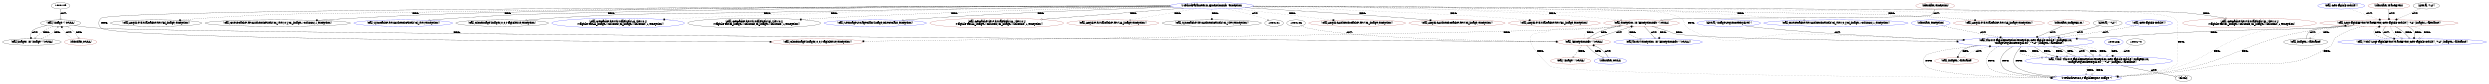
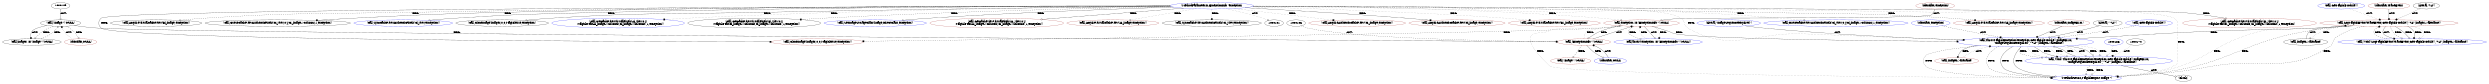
edge "(MethodParameterIn,ExceptionInfo *exception)" -> "(Call,AcquireVirtualCacheView(Bi_image,exception))": arrowhead box -> odot
edge "(Call,assert(exception != (ExceptionInfo *) NULL))" -> "(Call,exception != (ExceptionInfo *) NULL)": added, label "CFG:"
